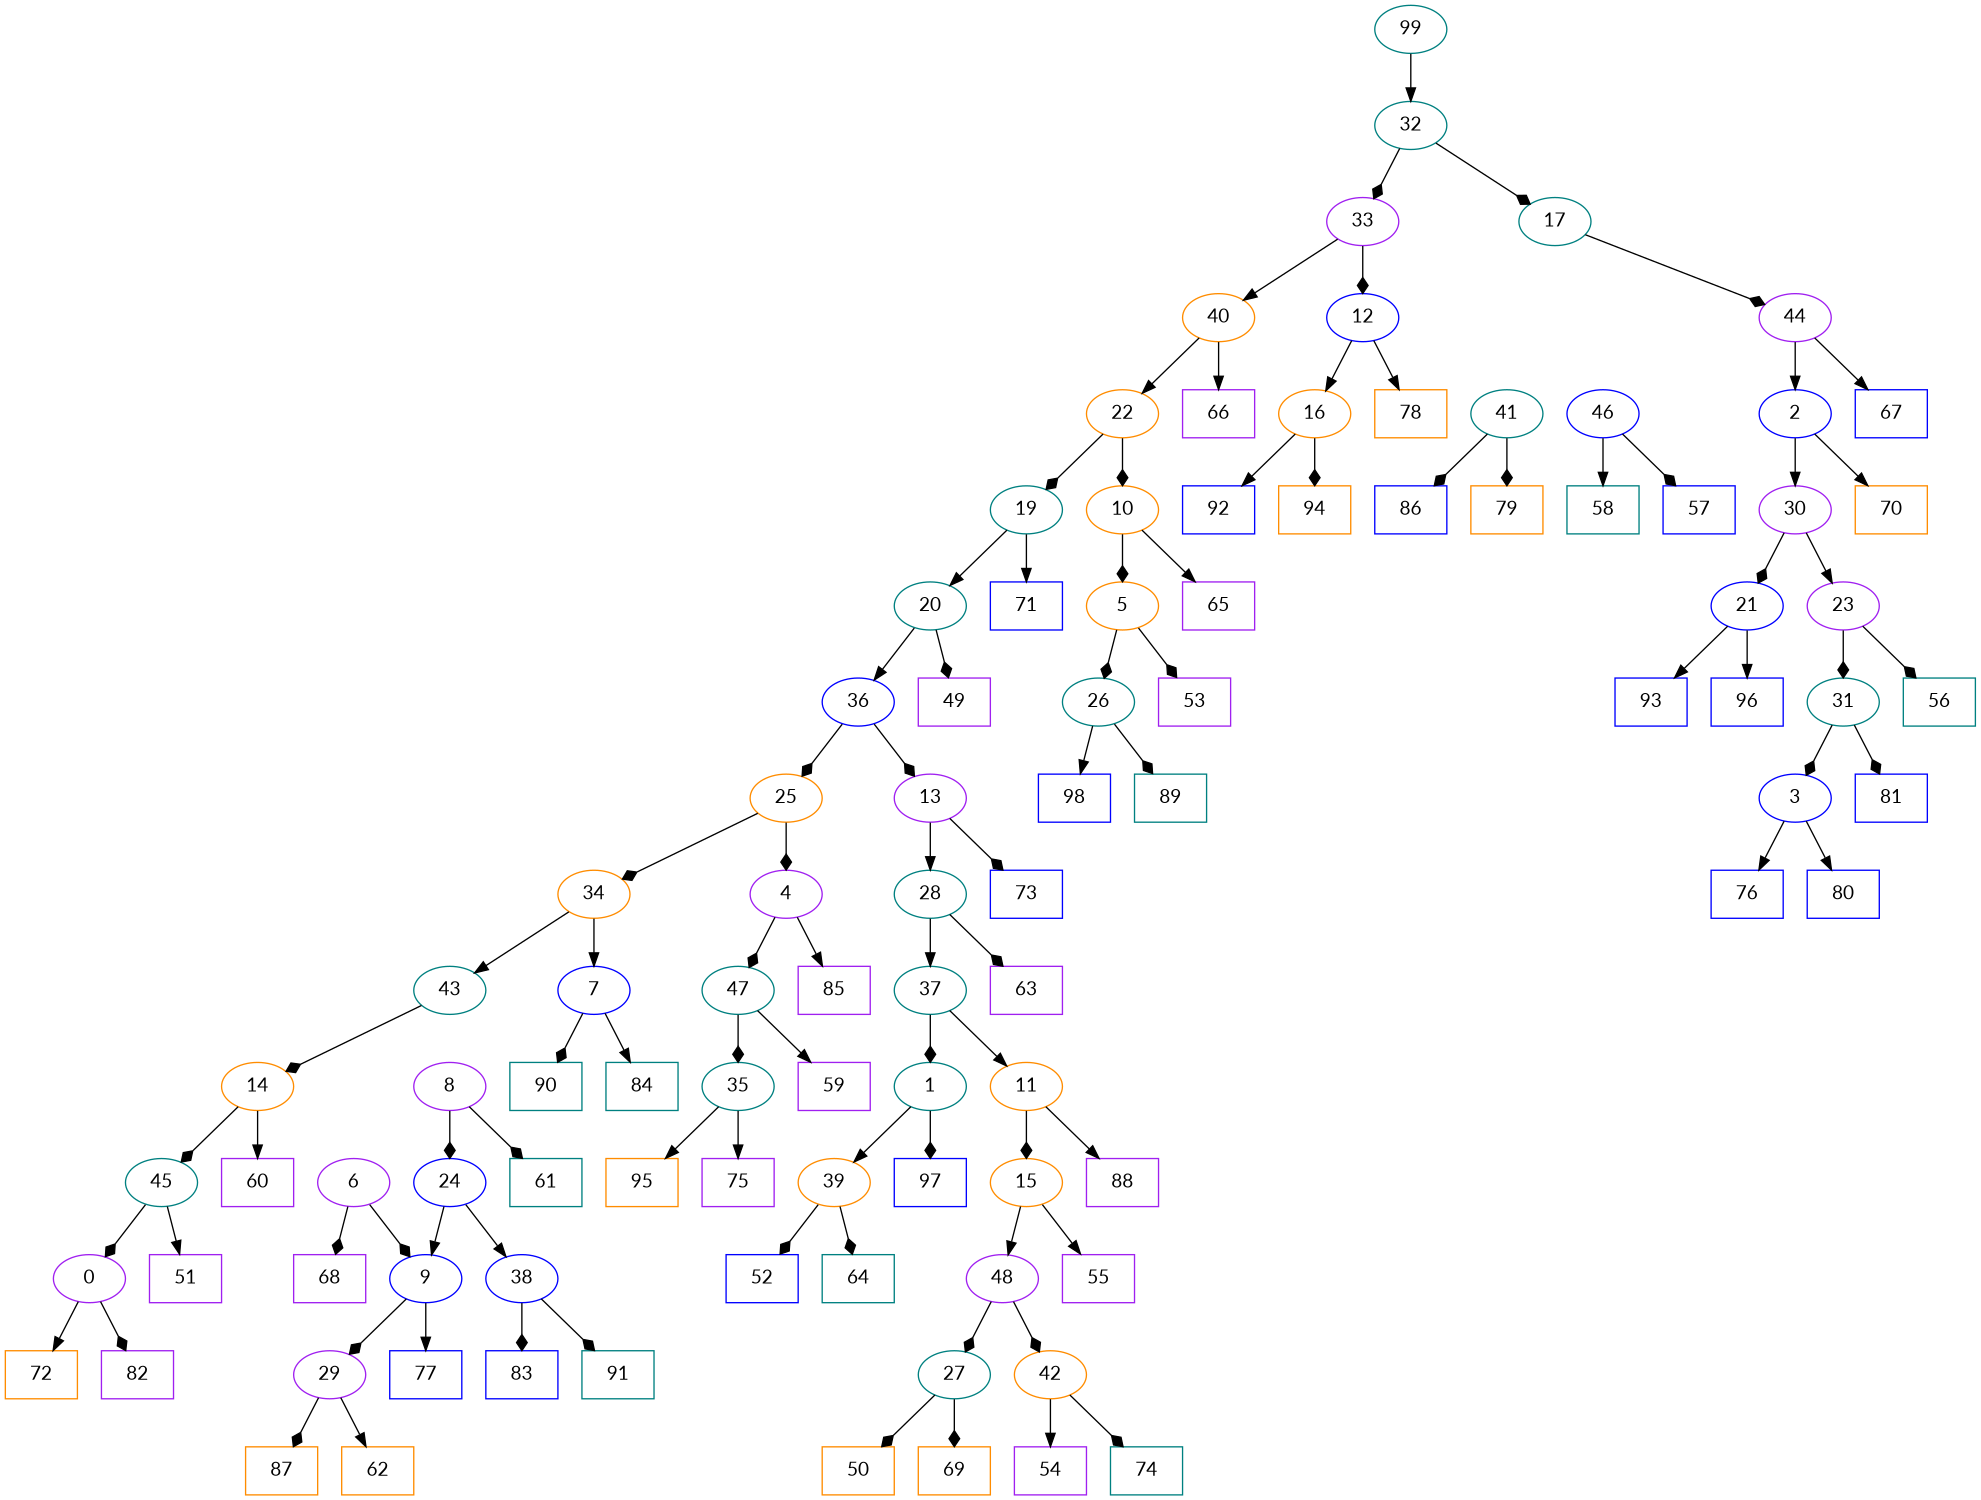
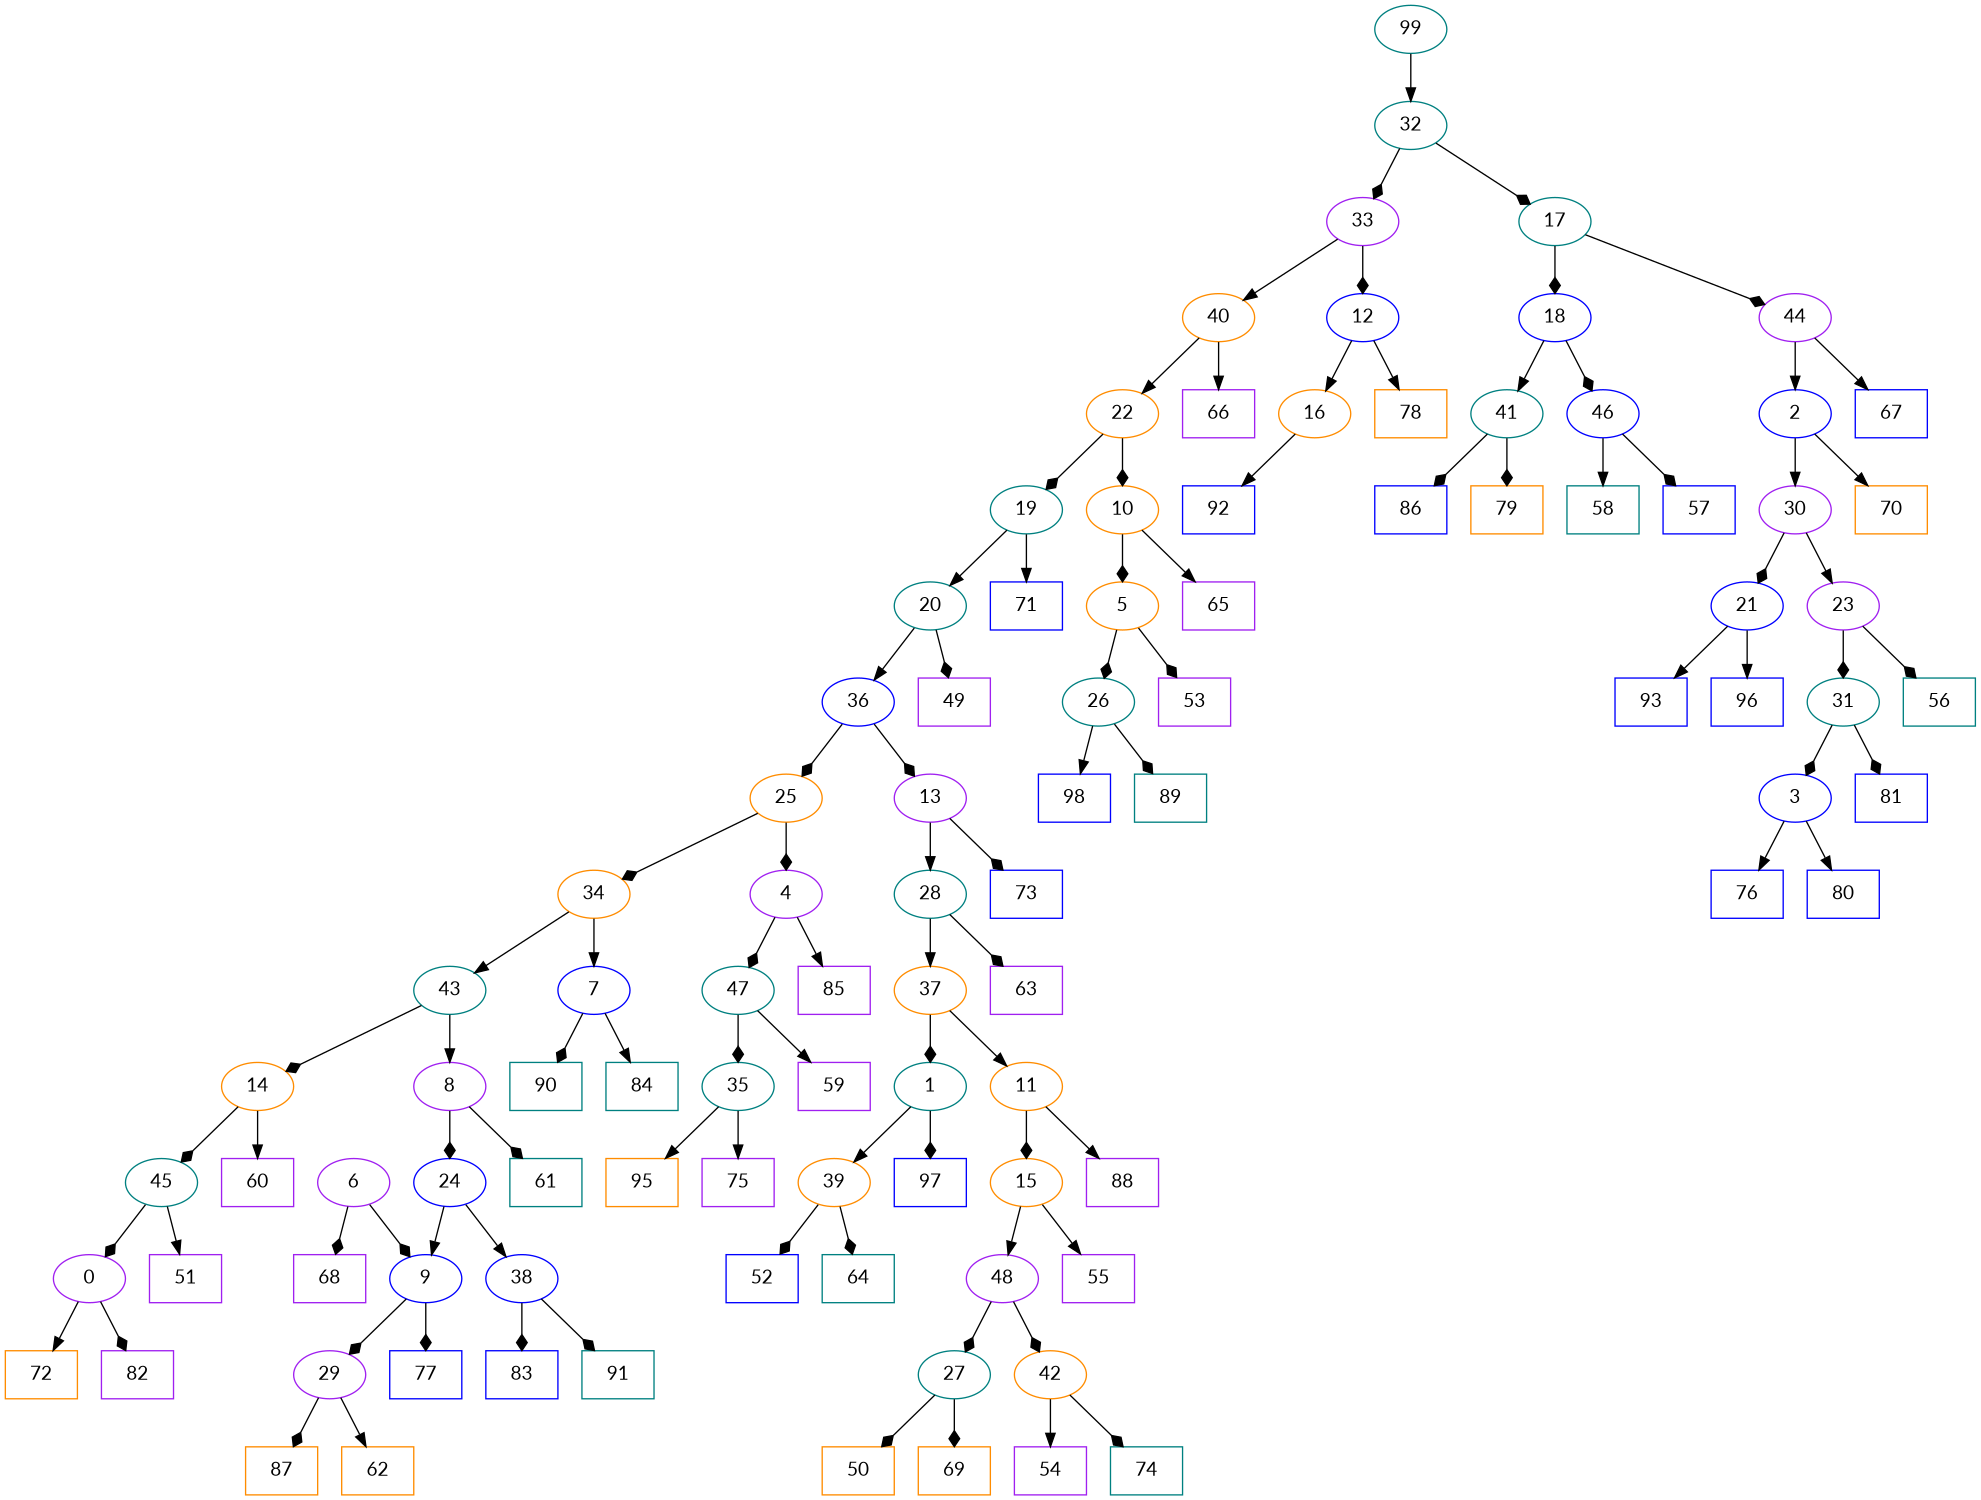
node "18": added
node "94": removed
node "37": color teal -> darkorange
edge "43" -> "8": added
edge "9" -> "77": arrowhead normal -> diamond
